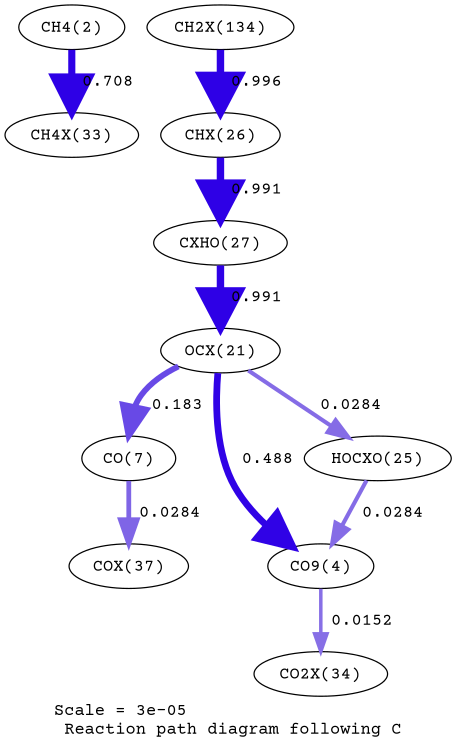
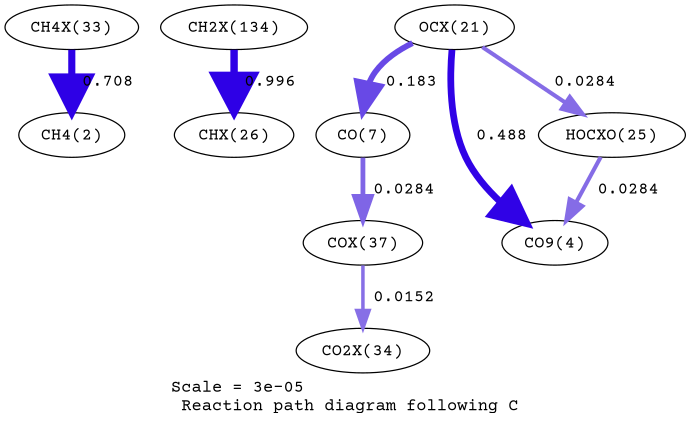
edge "CH4(2)" -> "CH4X(33)": reversed
node "CXHO(27)": removed
edge "CO9(4)" -> "CO2X(34)": now "COX(37)" -> "CO2X(34)"
